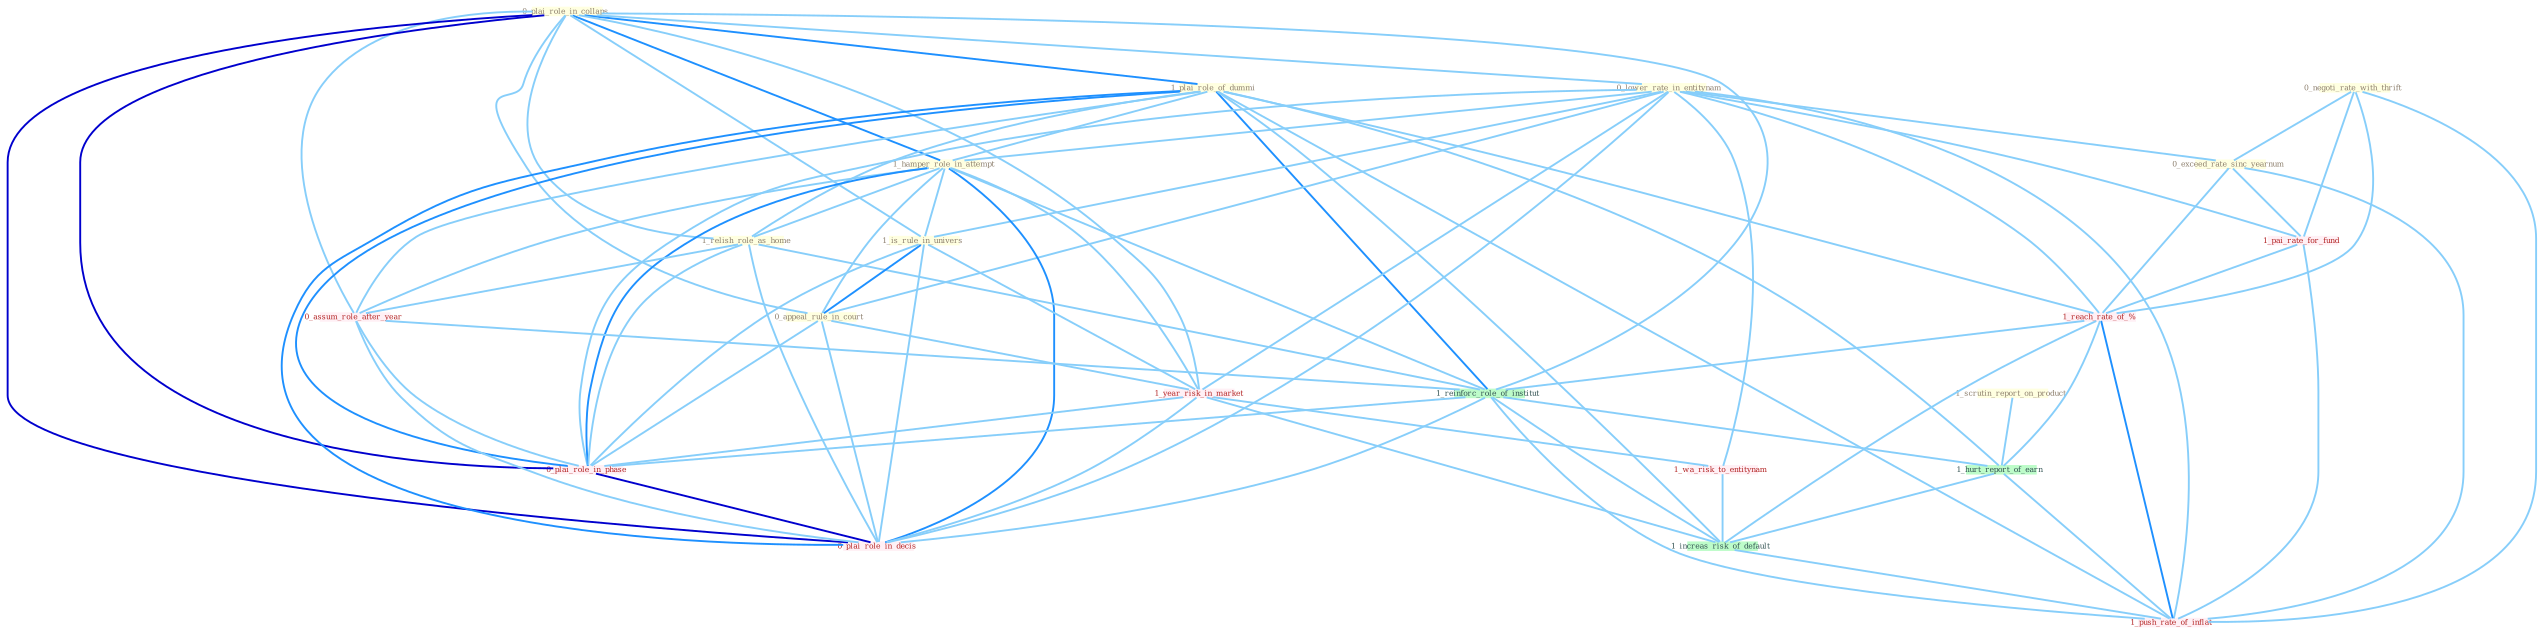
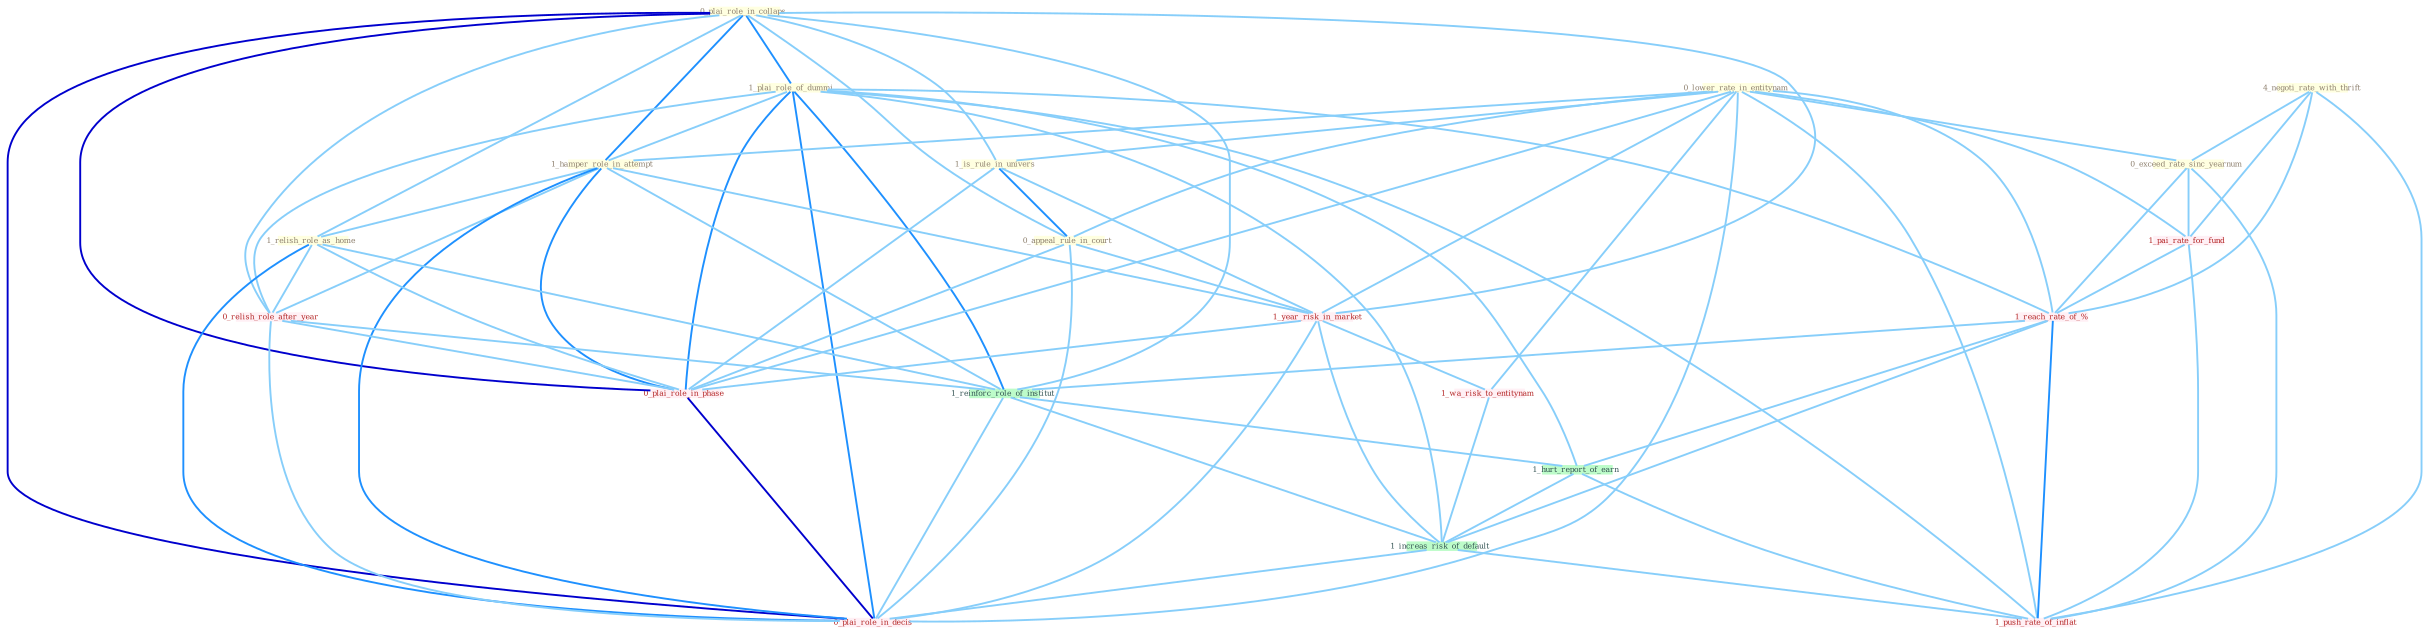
edge "0_plai_role_in_collaps" -- "0_lower_rate_in_entitynam": removed
node "0_negoti_rate_with_thrift": label "0_negoti_rate_with_thrift" -> "4_negoti_rate_with_thrift"
edge "1_plai_role_of_dummi" -- "1_relish_role_as_home": removed
edge "1_hamper_role_in_attempt" -- "1_is_rule_in_univers": removed
edge "1_hamper_role_in_attempt" -- "0_appeal_rule_in_court": removed
node "0_assum_role_after_year": label "0_assum_role_after_year" -> "0_relish_role_after_year"
edge "1_is_rule_in_univers" -- "0_plai_role_in_decis": now "1_increas_risk_of_default" -- "0_plai_role_in_decis"
node "1_scrutin_report_on_product": removed
edge "1_relish_role_as_home" -- "0_plai_role_in_decis": color #87cefa -> #1e90ff
edge "1_reinforc_role_of_institut" -- "0_plai_role_in_phase": removed
edge "1_reinforc_role_of_institut" -- "1_push_rate_of_inflat": removed
